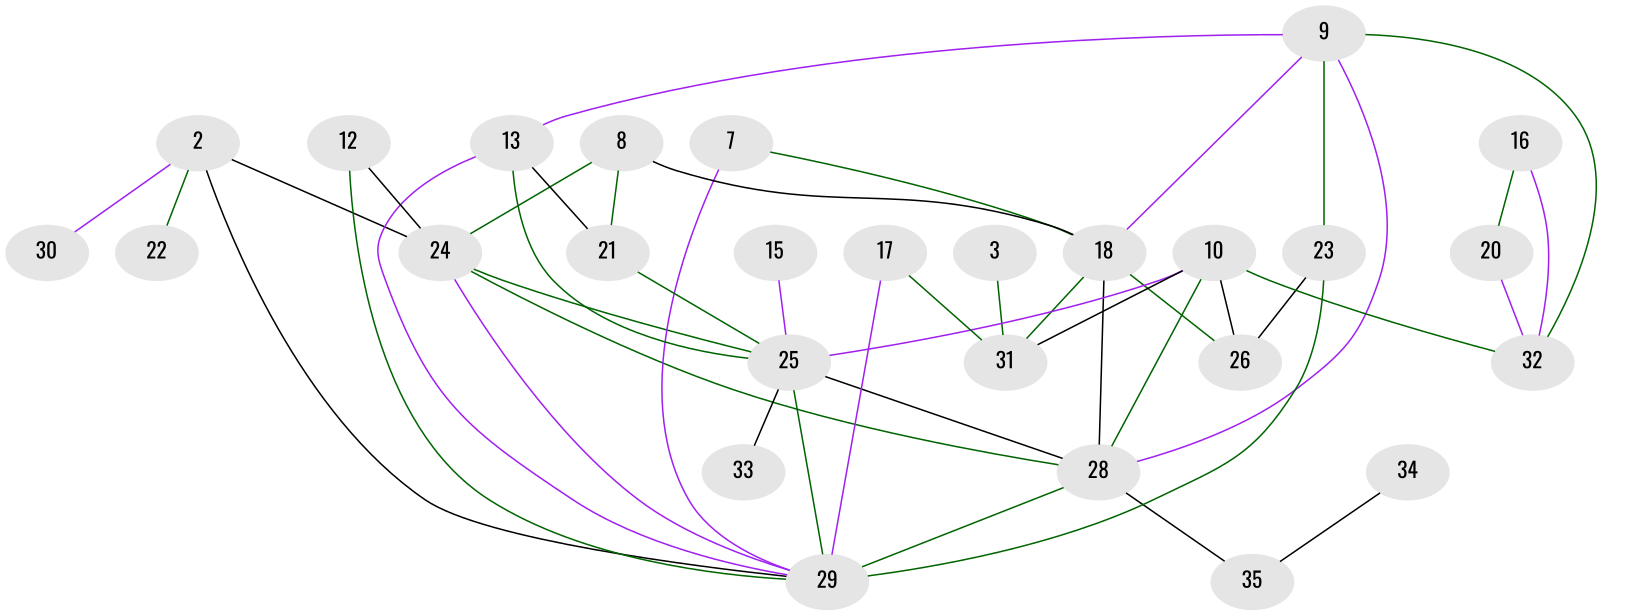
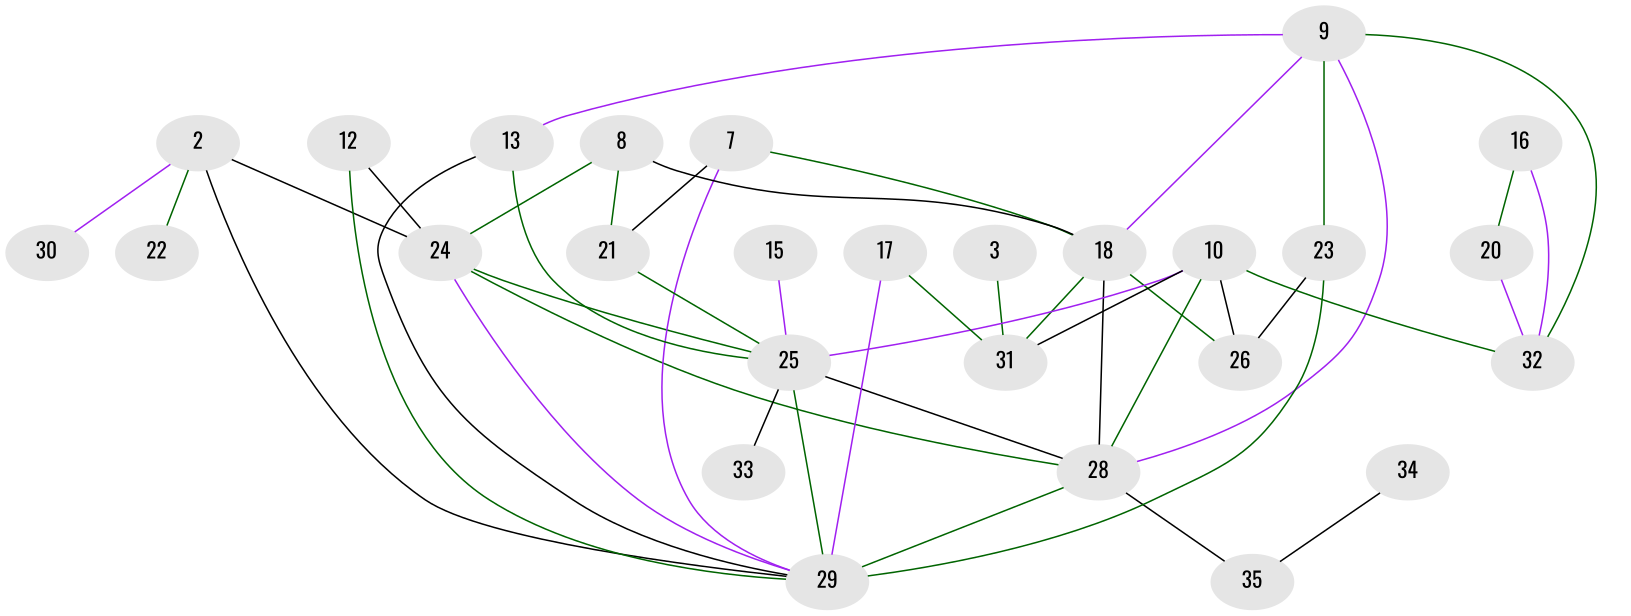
edge "13" -- "21": now "7" -- "21"
edge "13" -- "29": color purple -> black
